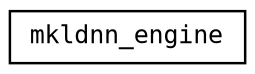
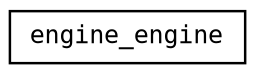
node "mkldnn_engine": label "mkldnn_engine" -> "engine_engine"
